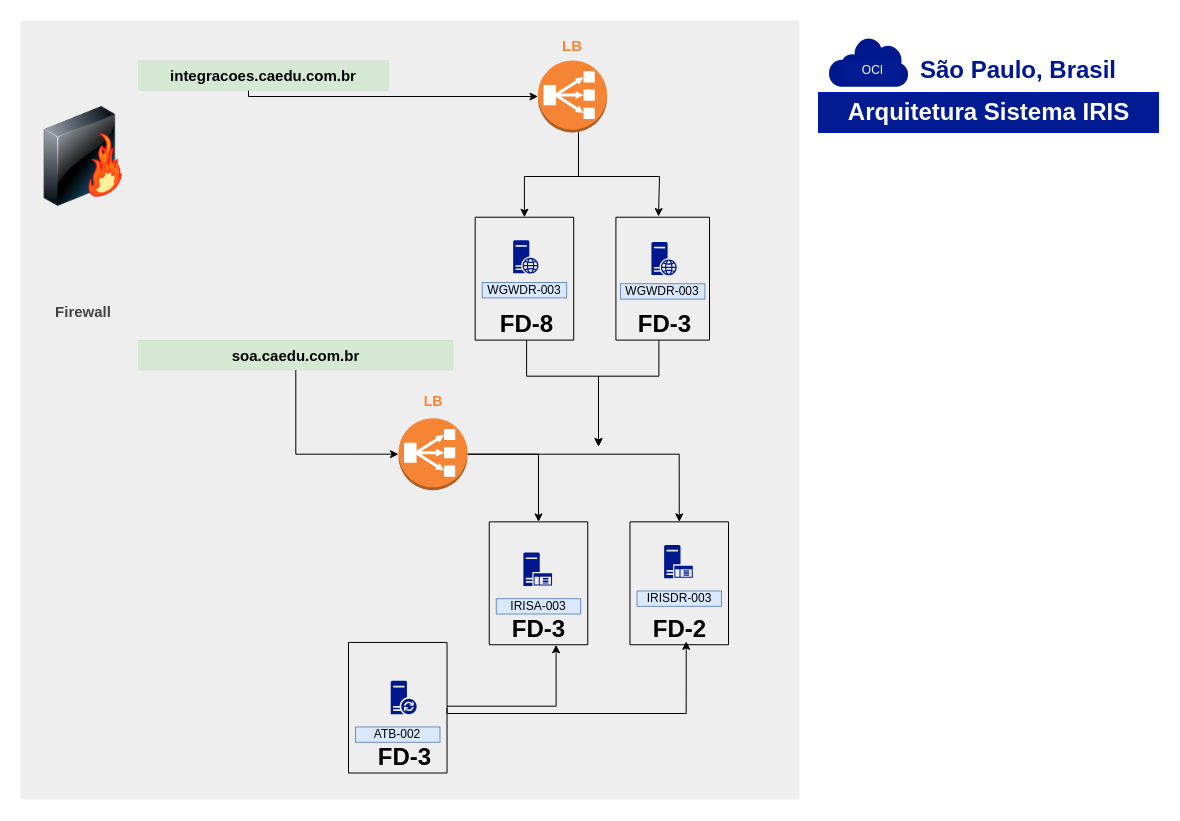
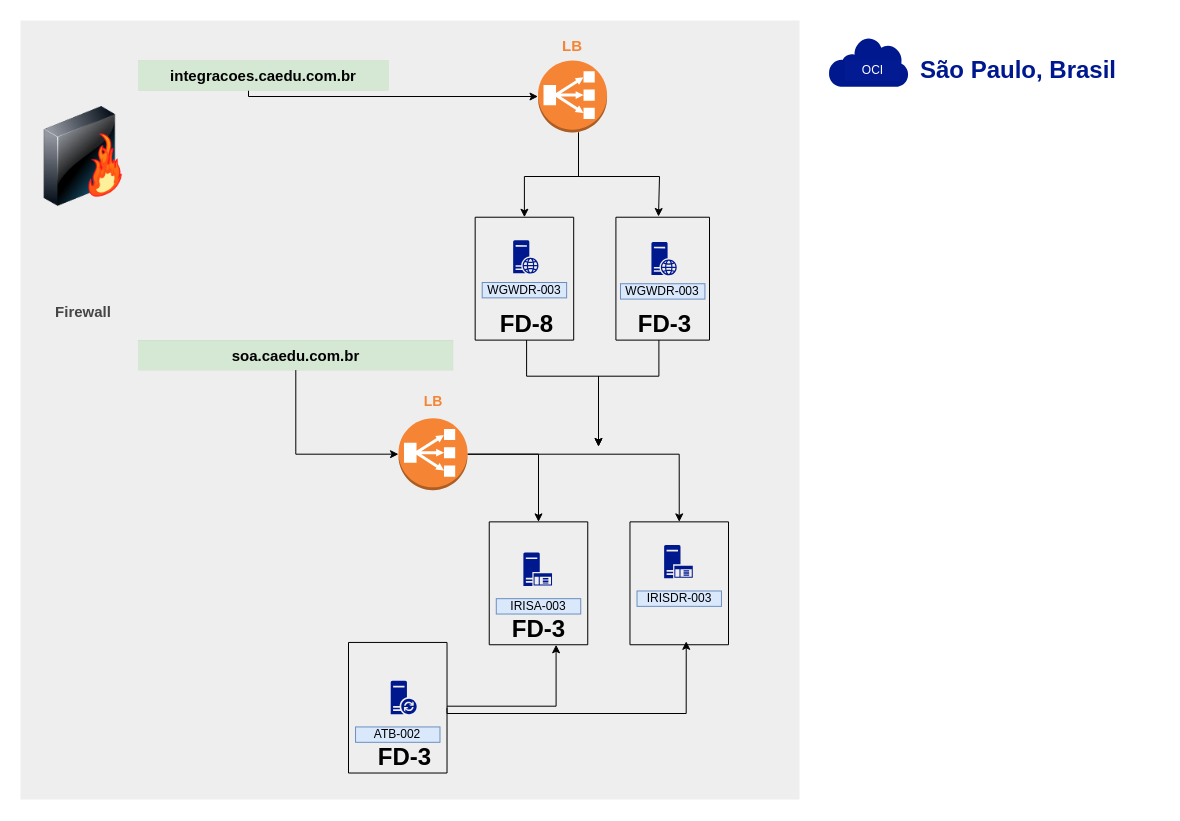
node "Arquitetura Sistema IRIS": removed
node "FD-2": removed
